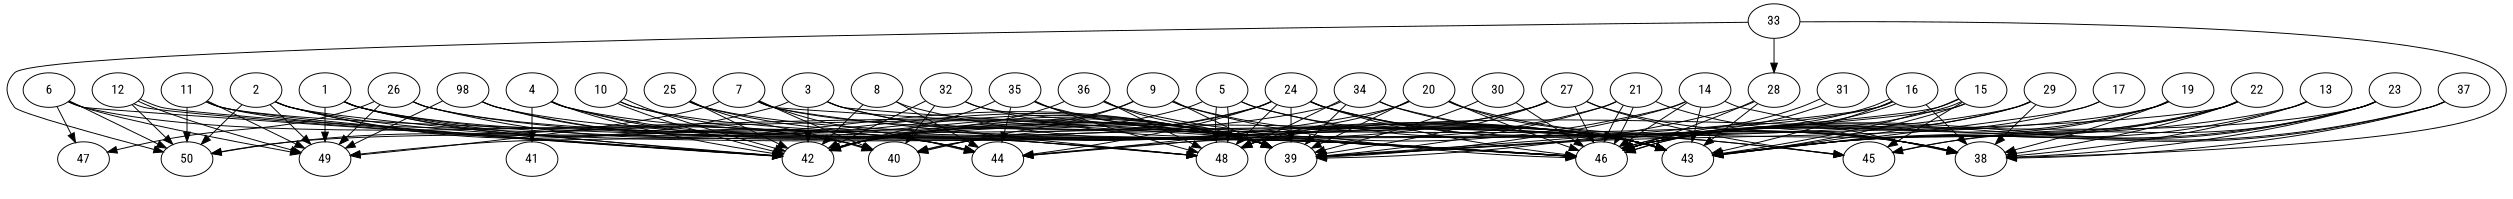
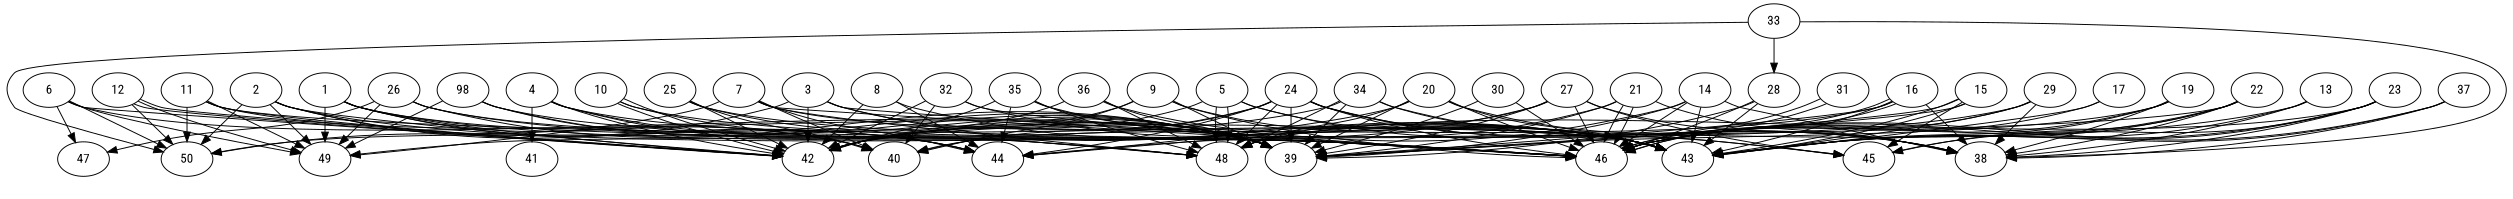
edge "15" -> "46": removed
